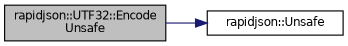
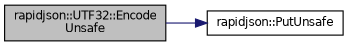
node "rapidjson::Unsafe": label "rapidjson::Unsafe" -> "rapidjson::PutUnsafe"
